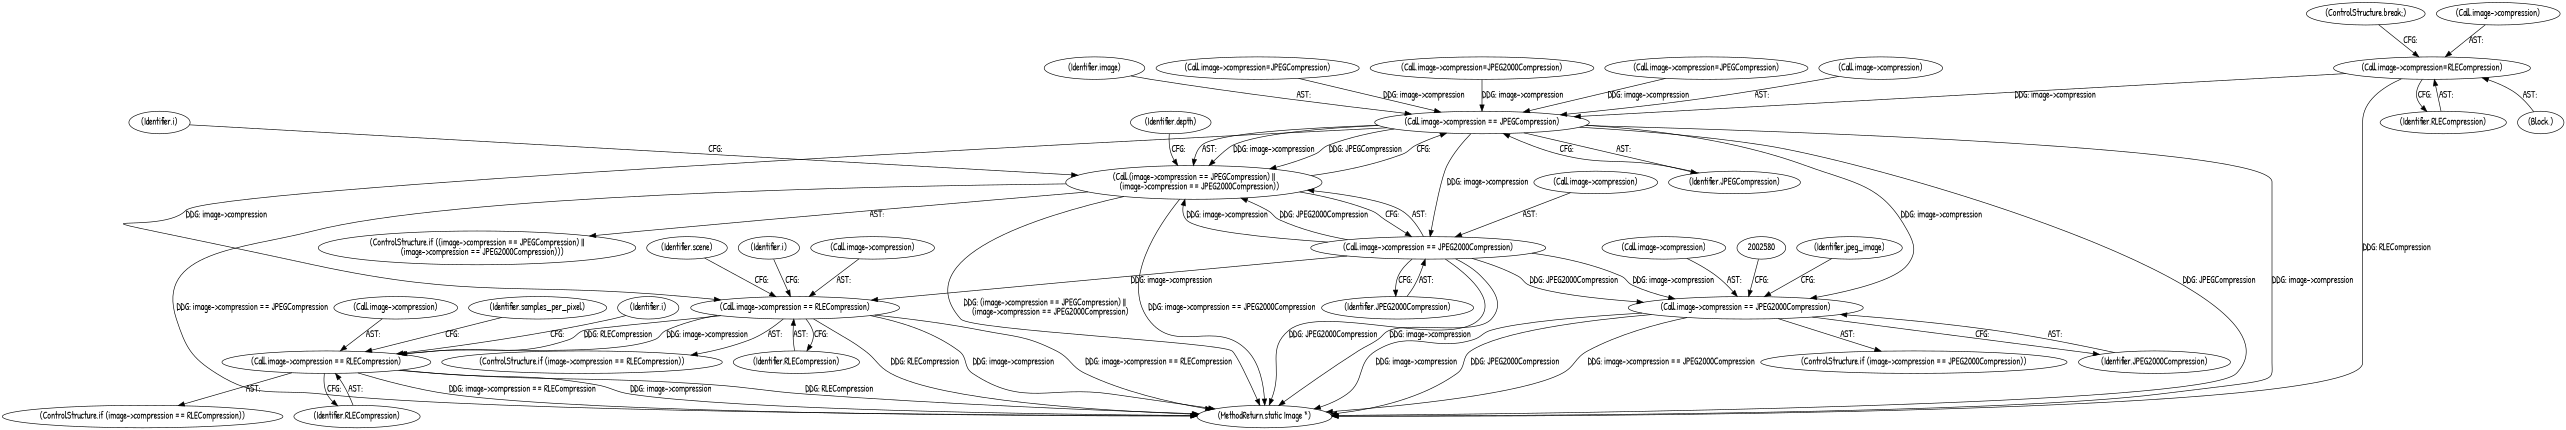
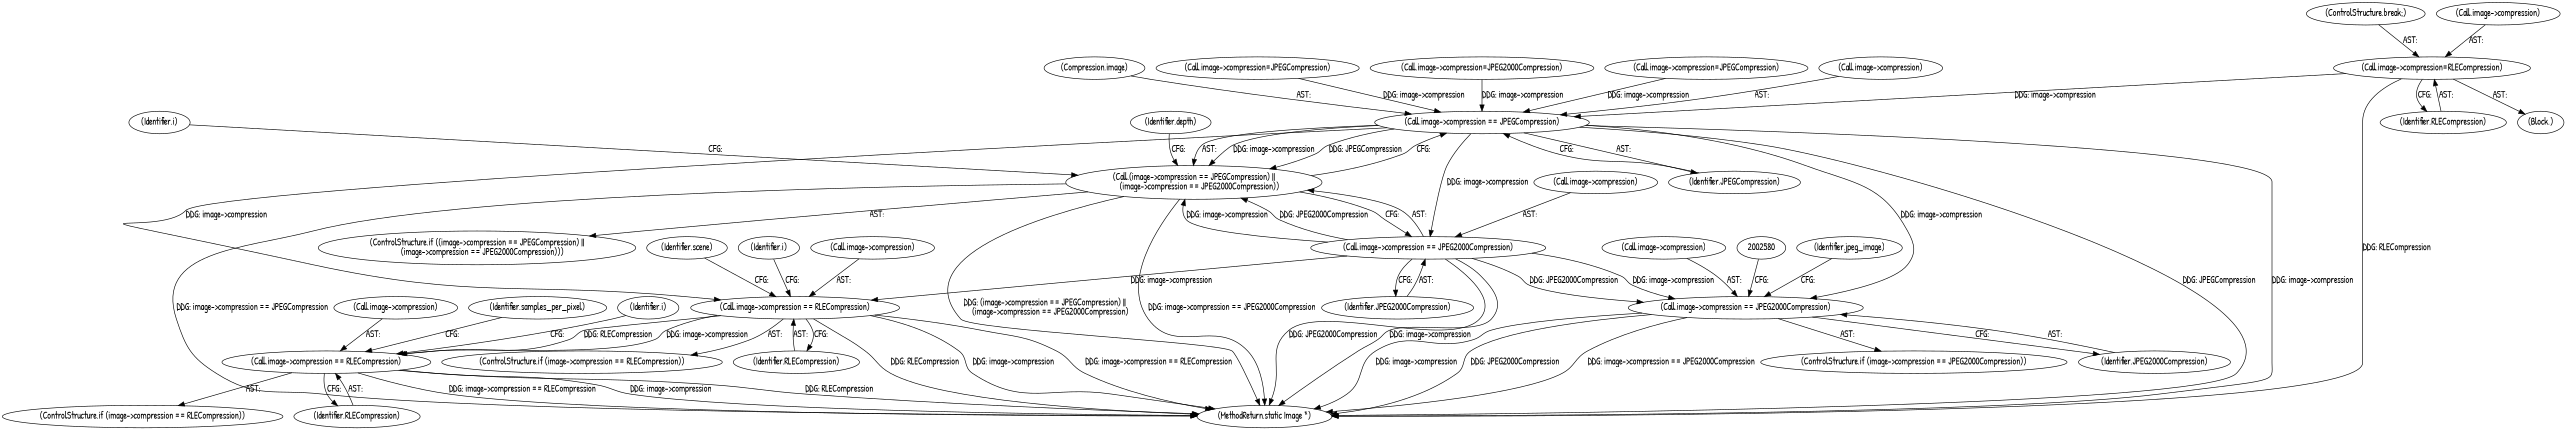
edge "(ControlStructure,break;)" -> "(Call,image->compression=RLECompression)": label "CFG: " -> "AST: "
node "(Identifier,image)": label "(Identifier,image)" -> "(Compression,image)"
edge "(Block,)" -> "(Call,image->compression=RLECompression)": reversed
